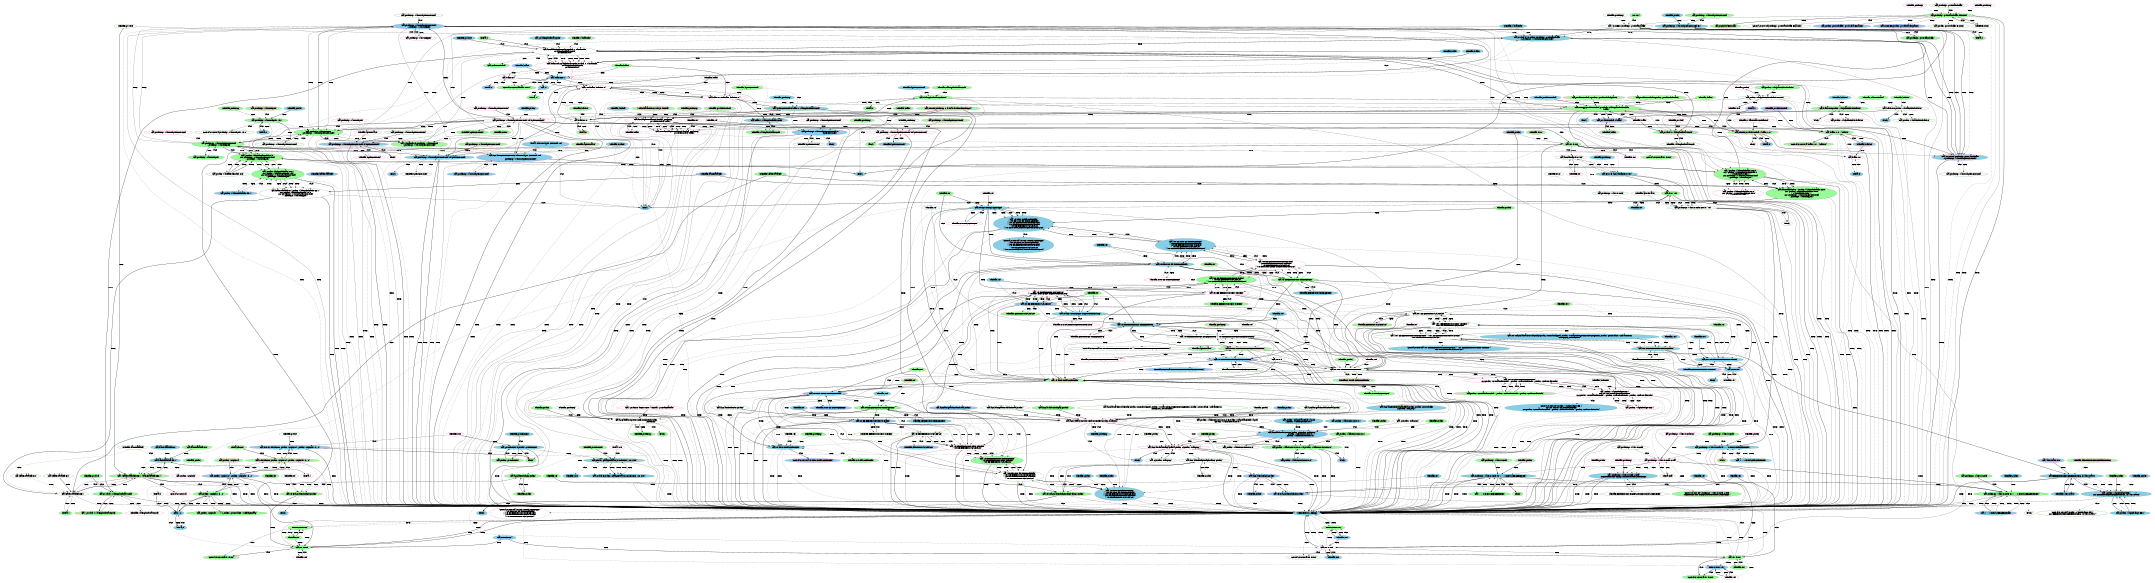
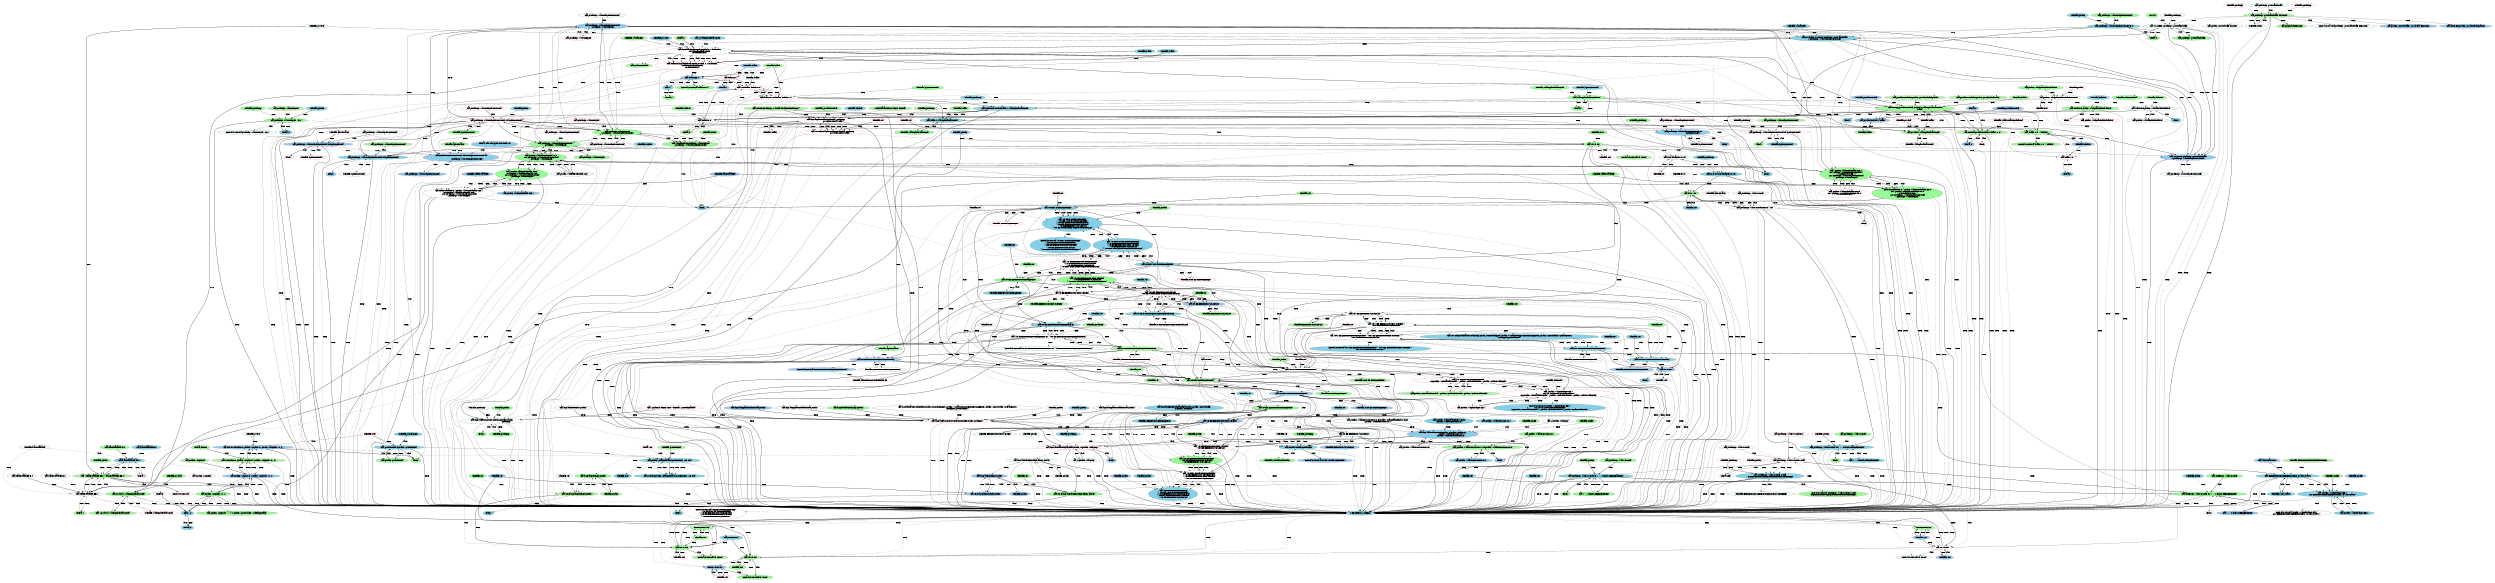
edge "(Call,bytes_consumed = buflen + u4_length_of_start_code)" -> "(Call,buflen + u4_length_of_start_code)": style dashed -> bold
edge "(Call,ret == ERROR_INCOMPLETE_FRAME)" -> "(Identifier,ERROR_INCOMPLETE_FRAME)": now "(ControlStructure,if(ret == ERROR_IN_LAST_SLICE_OF_PIC))" -> "(Identifier,ERROR_INCOMPLETE_FRAME)"
edge "(Call,ret == IVD_DISP_FRM_ZERO_OP_BUF_SIZE)" -> "(MethodReturn,WORD32)": removed, label "DDG:"
